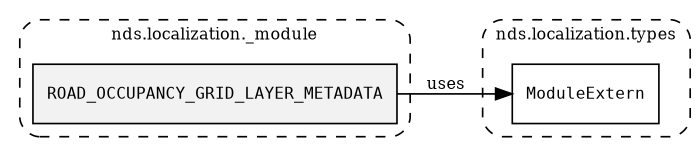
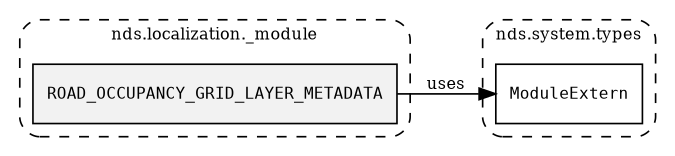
cluster "nds.localization.types": label "nds.localization.types" -> "nds.system.types"
